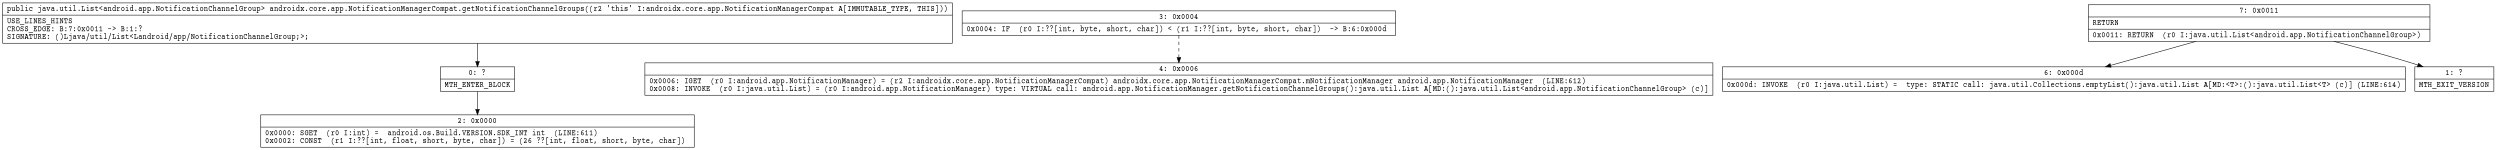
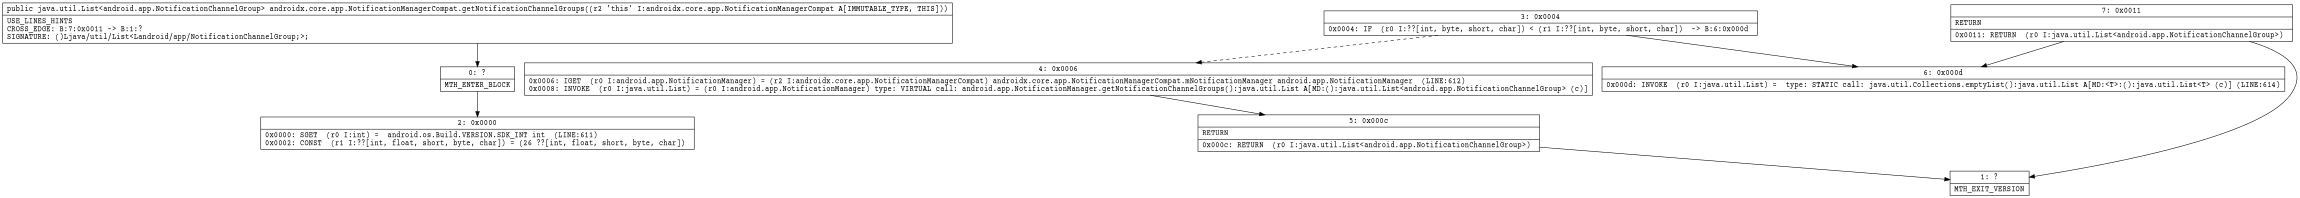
edge "3: 0x0004" -> "6: 0x000d": added
node "5: 0x000c": added
